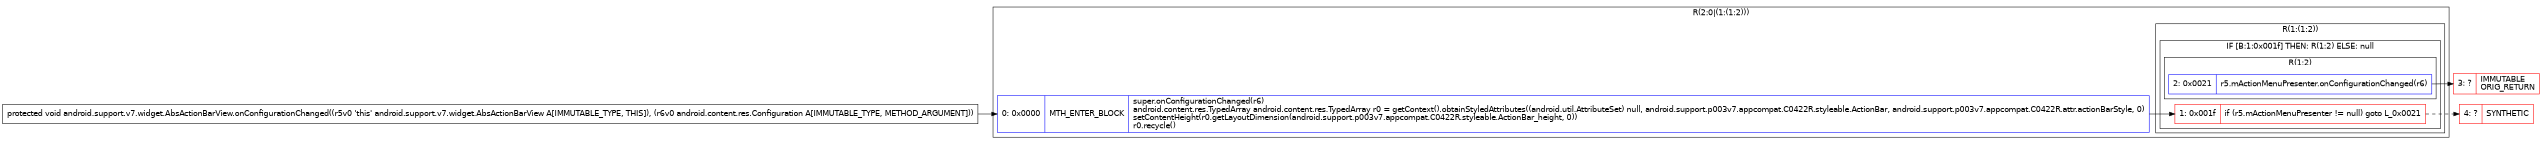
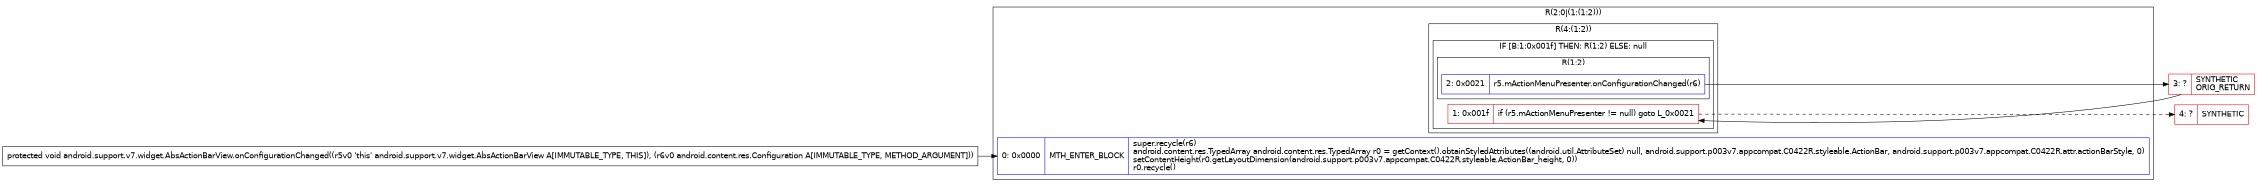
cluster "R(1:(1:2))": label "R(1:(1:2))" -> "R(4:(1:2))"
node "3: ?": text "IMMUTABLE" -> "SYNTHETIC"
node "0: 0x0000": text "super.onConfigurationChanged(r6)" -> "super.recycle(r6)"
edge "0: 0x0000" -> "1: 0x001f": now "3: ?" -> "1: 0x001f"
